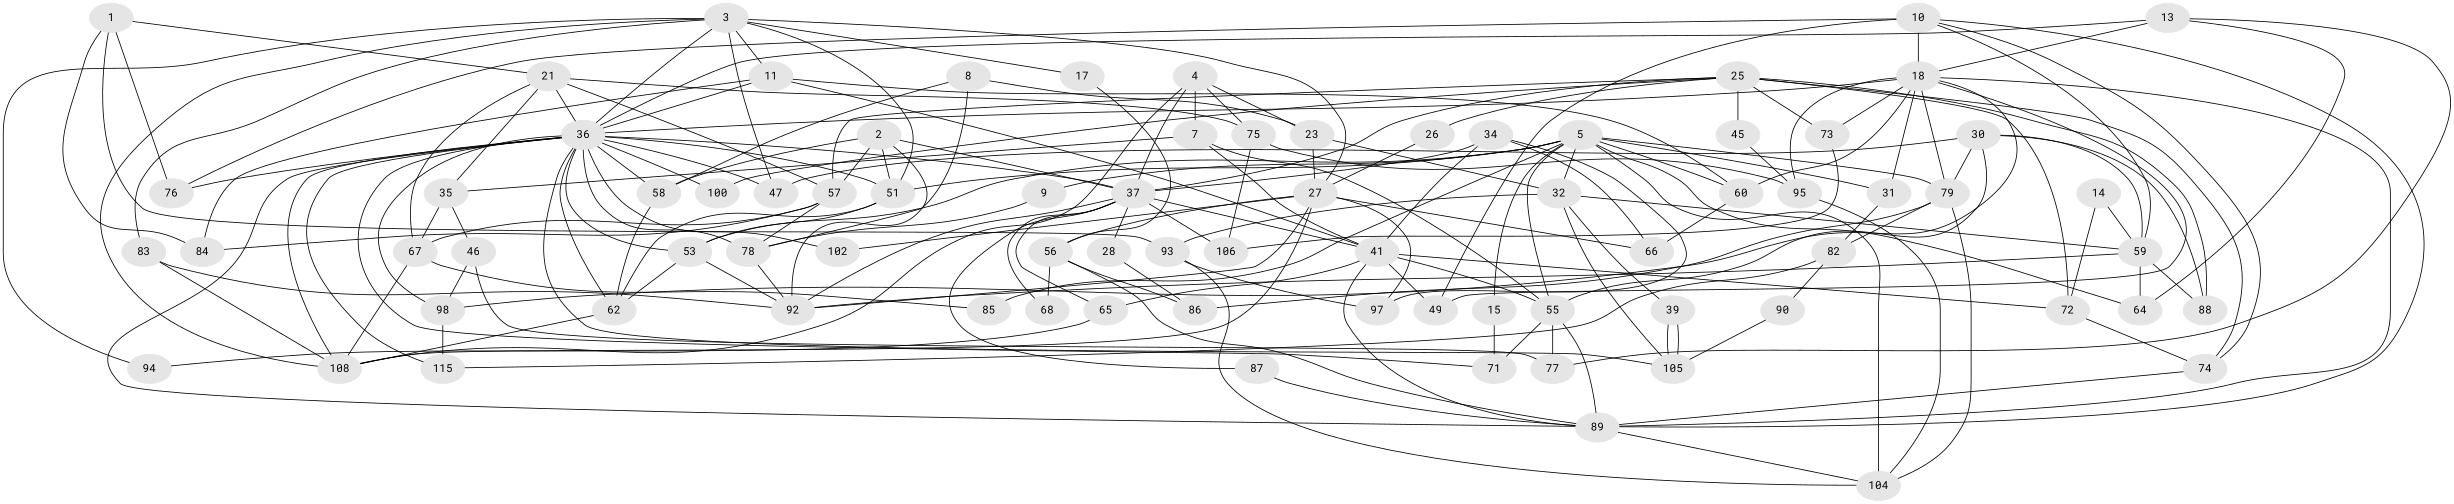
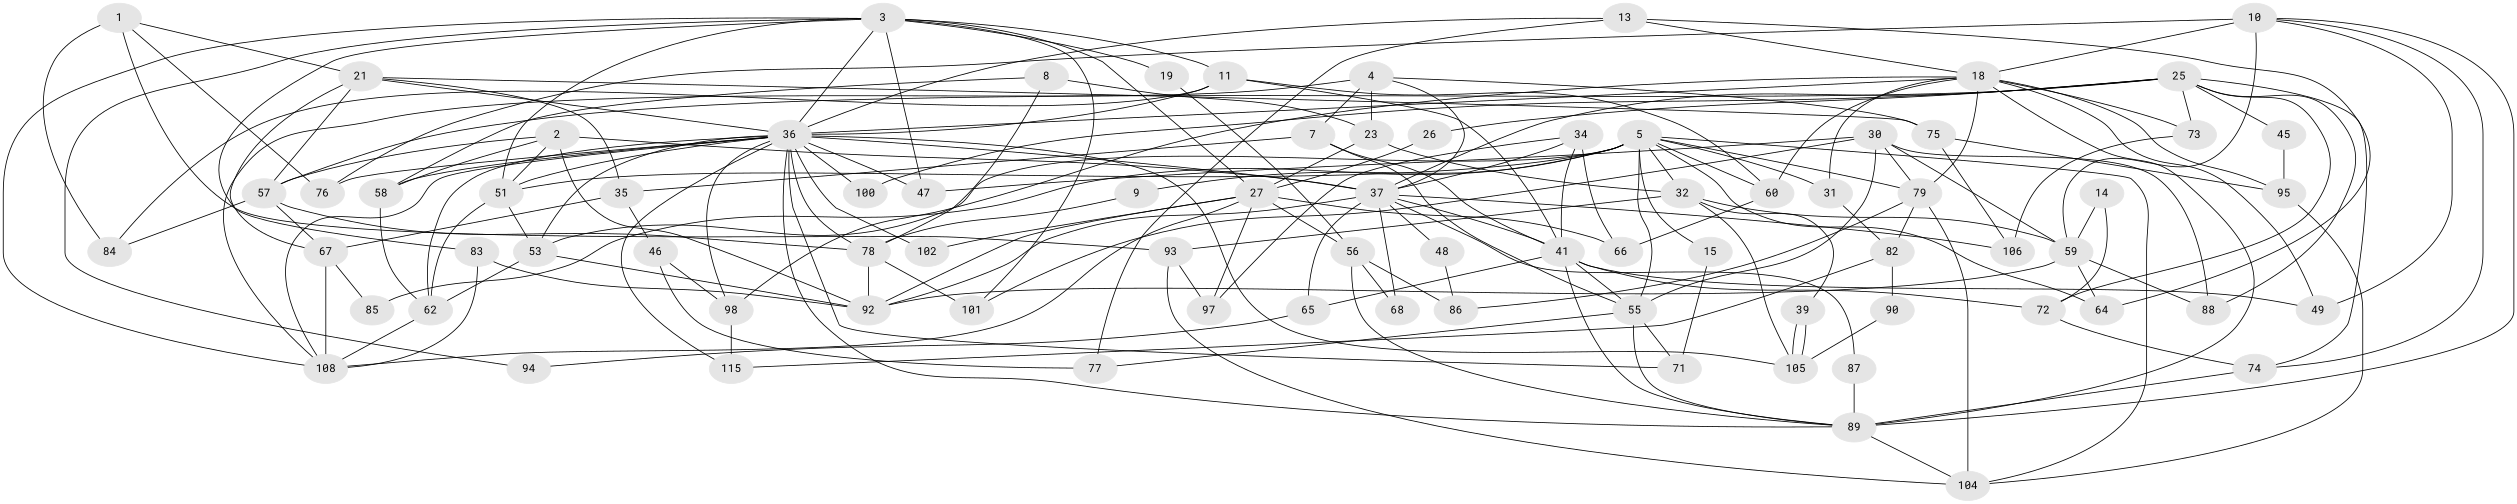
node "17": label "17" -> "19"
node "28": label "28" -> "48"
node "101": added
